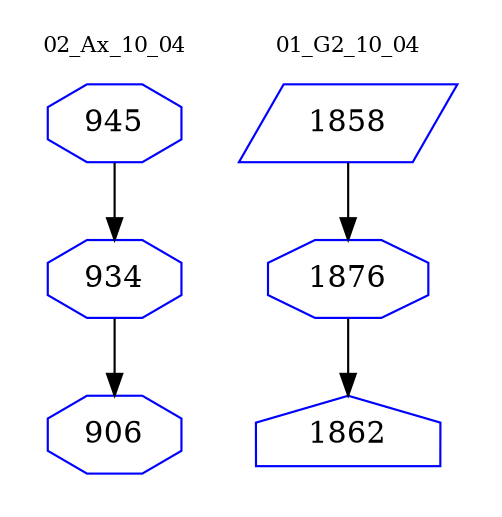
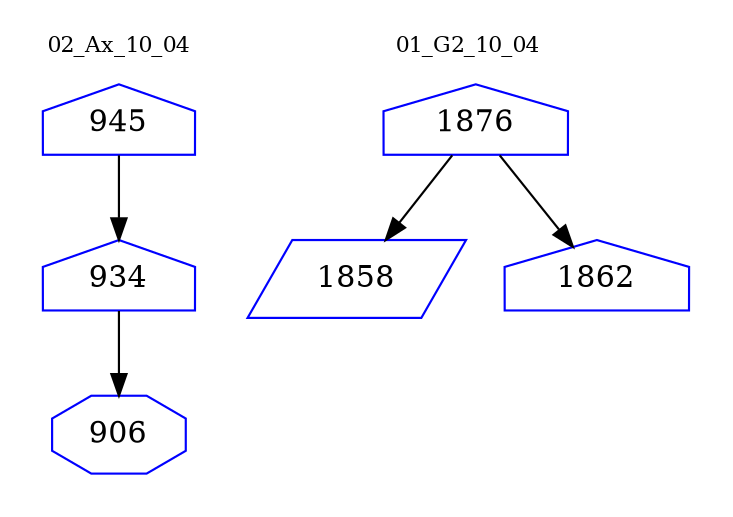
node "945": shape octagon -> house
edge "1858" -> "1876": reversed
node "934": shape octagon -> house
node "1876": shape octagon -> house
